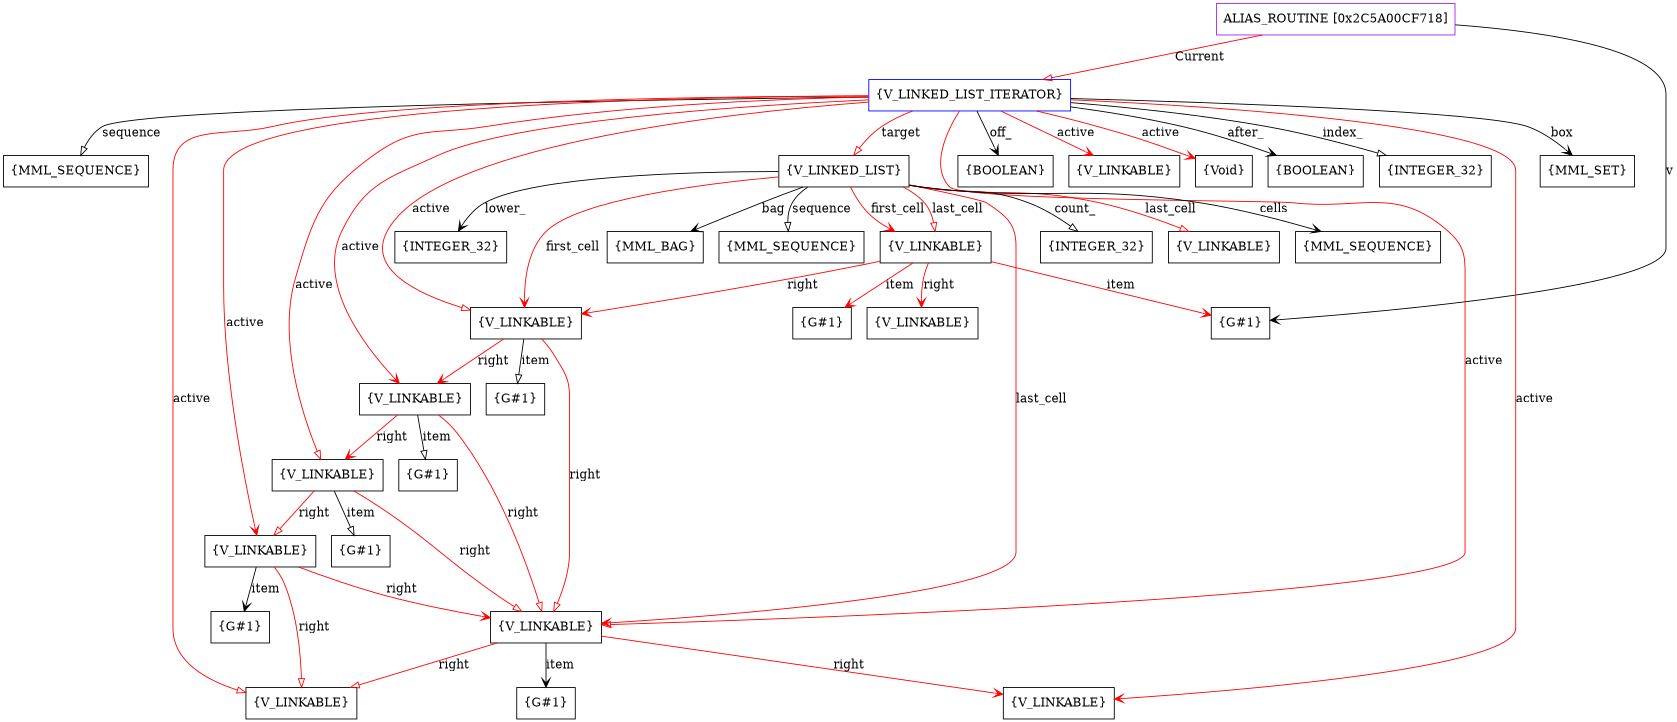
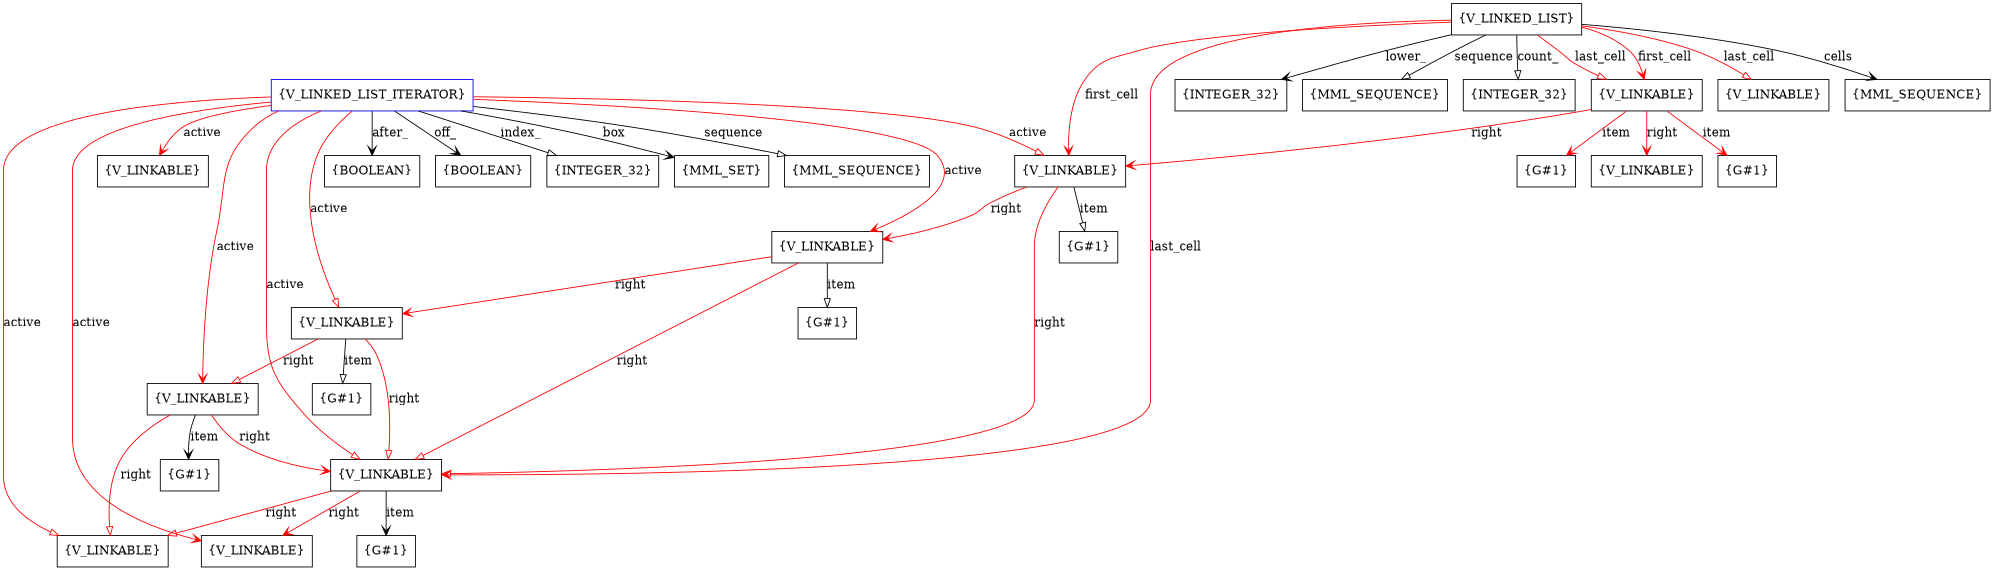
node "ALIAS_ROUTINE [0x2C5A00CF718]": removed
edge "{V_LINKED_LIST_ITERATOR}" -> "{V_LINKED_LIST}": removed, label "target"
node "{Void}": removed
node "{MML_BAG}": removed
